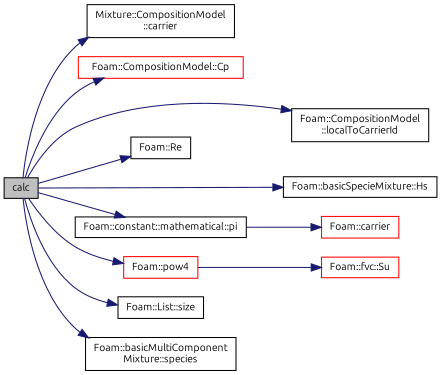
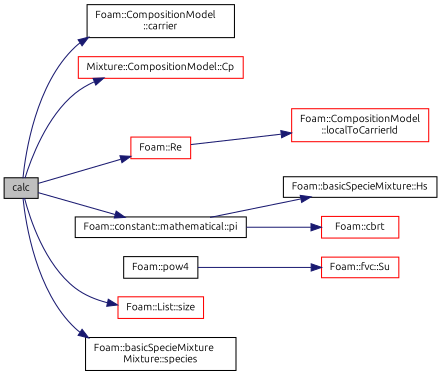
node "Mixture::CompositionModel ::carrier": label "Mixture::CompositionModel ::carrier" -> "Foam::CompositionModel ::carrier"
node "Foam::CompositionModel::Cp": label "Foam::CompositionModel::Cp" -> "Mixture::CompositionModel::Cp"
edge "calc" -> "Foam::CompositionModel ::localToCarrierId": now "Foam::Re" -> "Foam::CompositionModel ::localToCarrierId"
node "Foam::CompositionModel ::localToCarrierId": color black -> red
node "Foam::Re": color black -> red
edge "calc" -> "Foam::basicSpecieMixture::Hs": now "Foam::constant::mathematical::pi" -> "Foam::basicSpecieMixture::Hs"
node "Foam::carrier": label "Foam::carrier" -> "Foam::cbrt"
edge "calc" -> "Foam::pow4": removed
node "Foam::pow4": color red -> black
node "Foam::List::size": color black -> red
node "Foam::basicMultiComponent Mixture::species": label "Foam::basicMultiComponent Mixture::species" -> "Foam::basicSpecieMixture Mixture::species"
